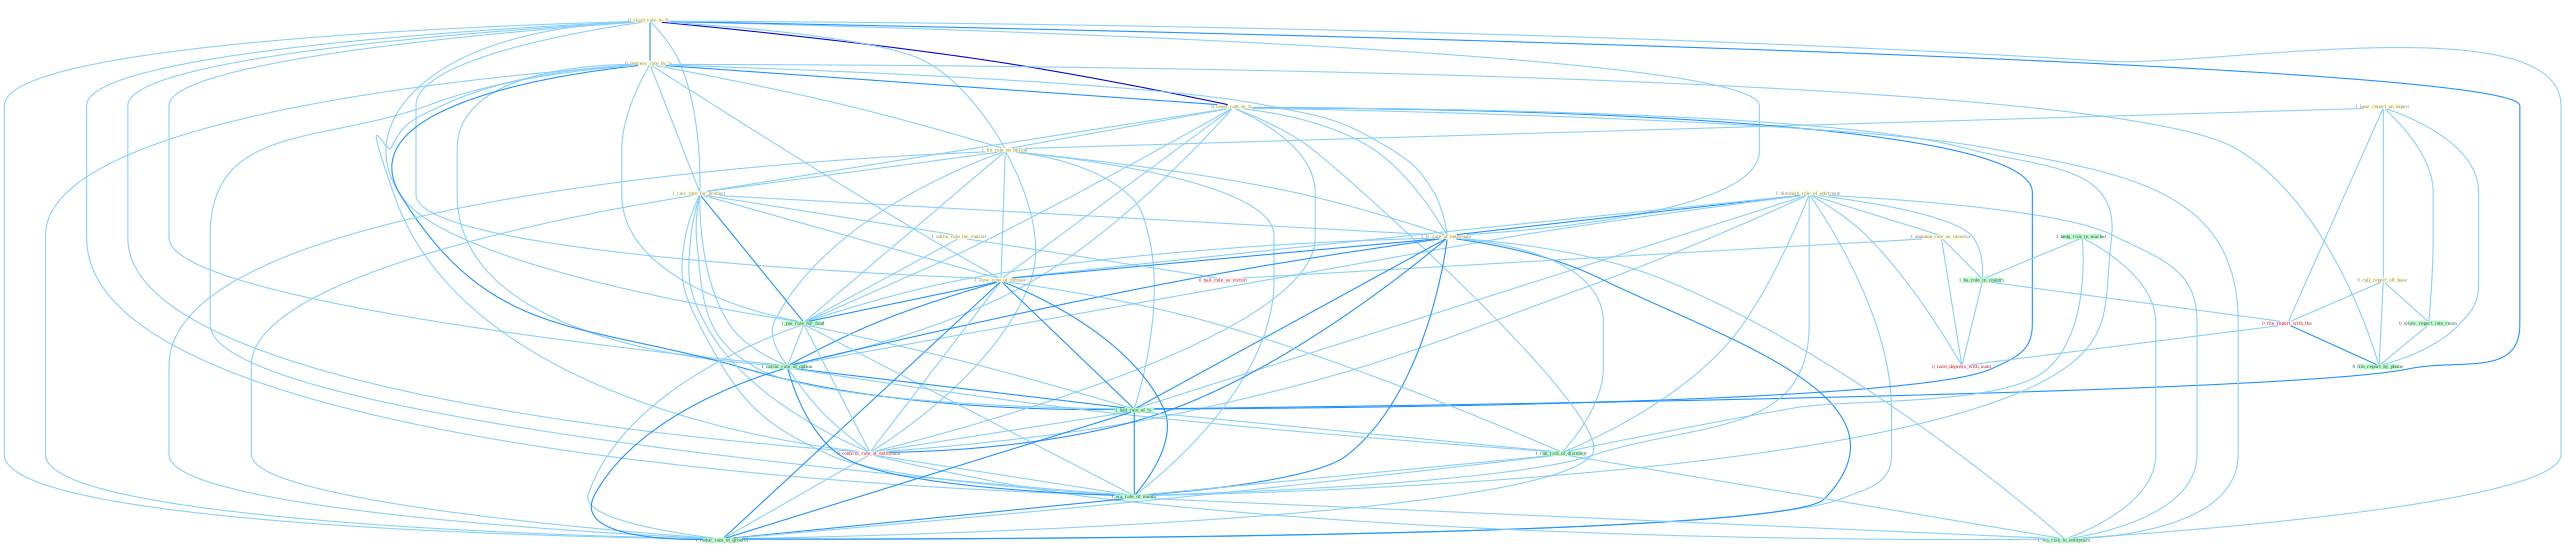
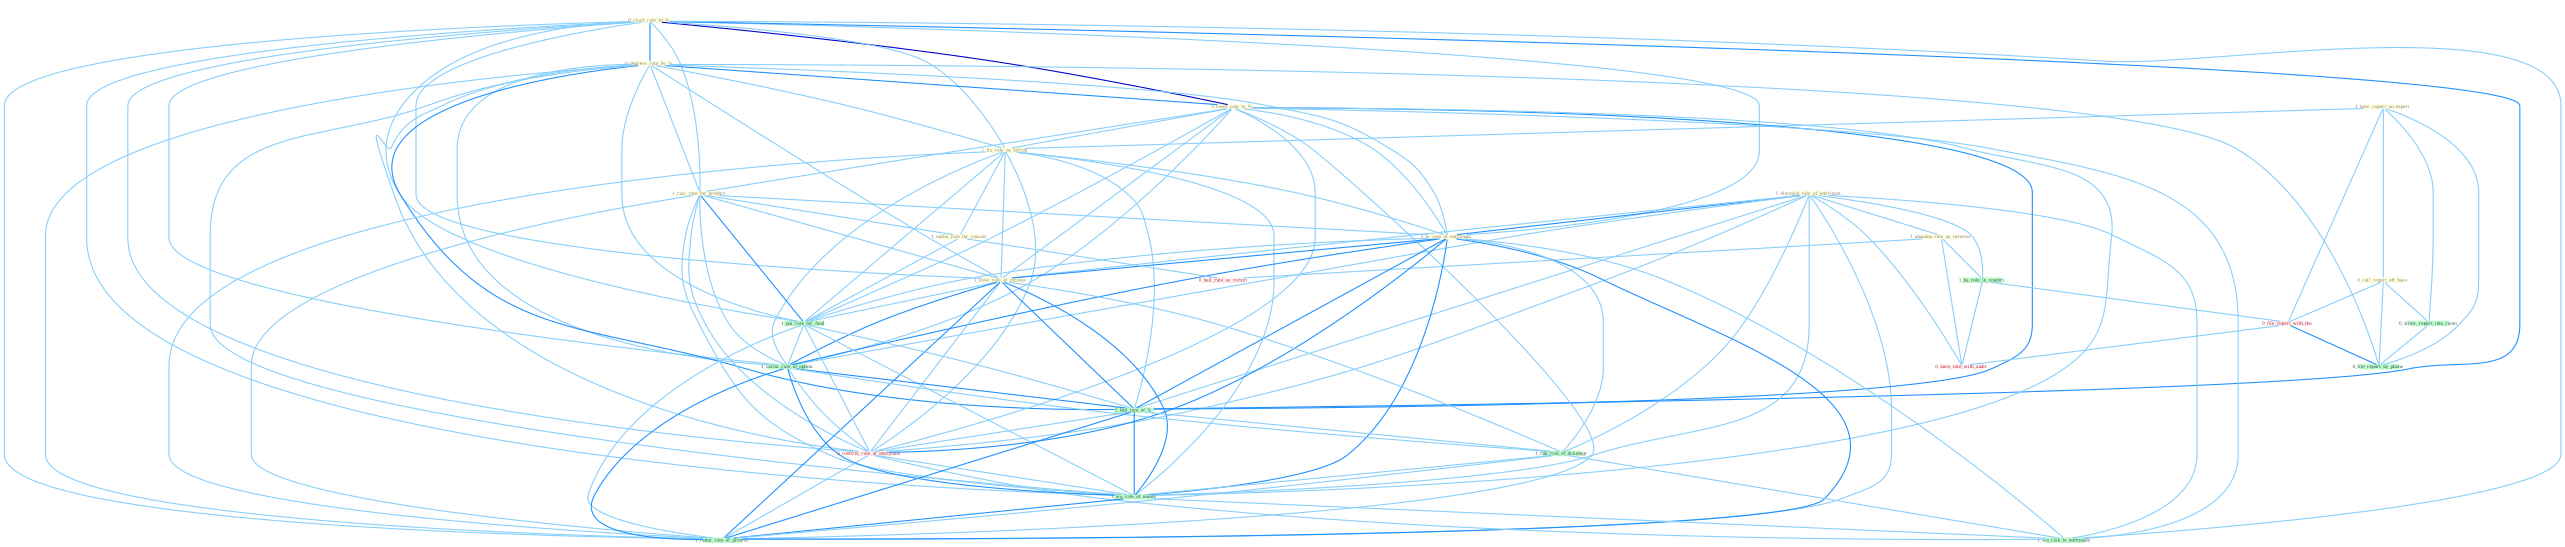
edge "1_fix_rate_on_billion" -- "1_rais_rate_for_product": now "1_fix_rate_on_billion" -- "1_outlin_rule_for_consult"
node "1_hedg_risk_in_market": removed
edge "1_slow_rate_of_increas" -- "1_pai_rate_for_fund": color #1e90ff -> #87cefa
node "0_have_depress_with_audit": label "0_have_depress_with_audit" -> "0_have_role_with_audit"
edge "1_rais_rate_for_product" -- "1_had_rate_of_%": removed
